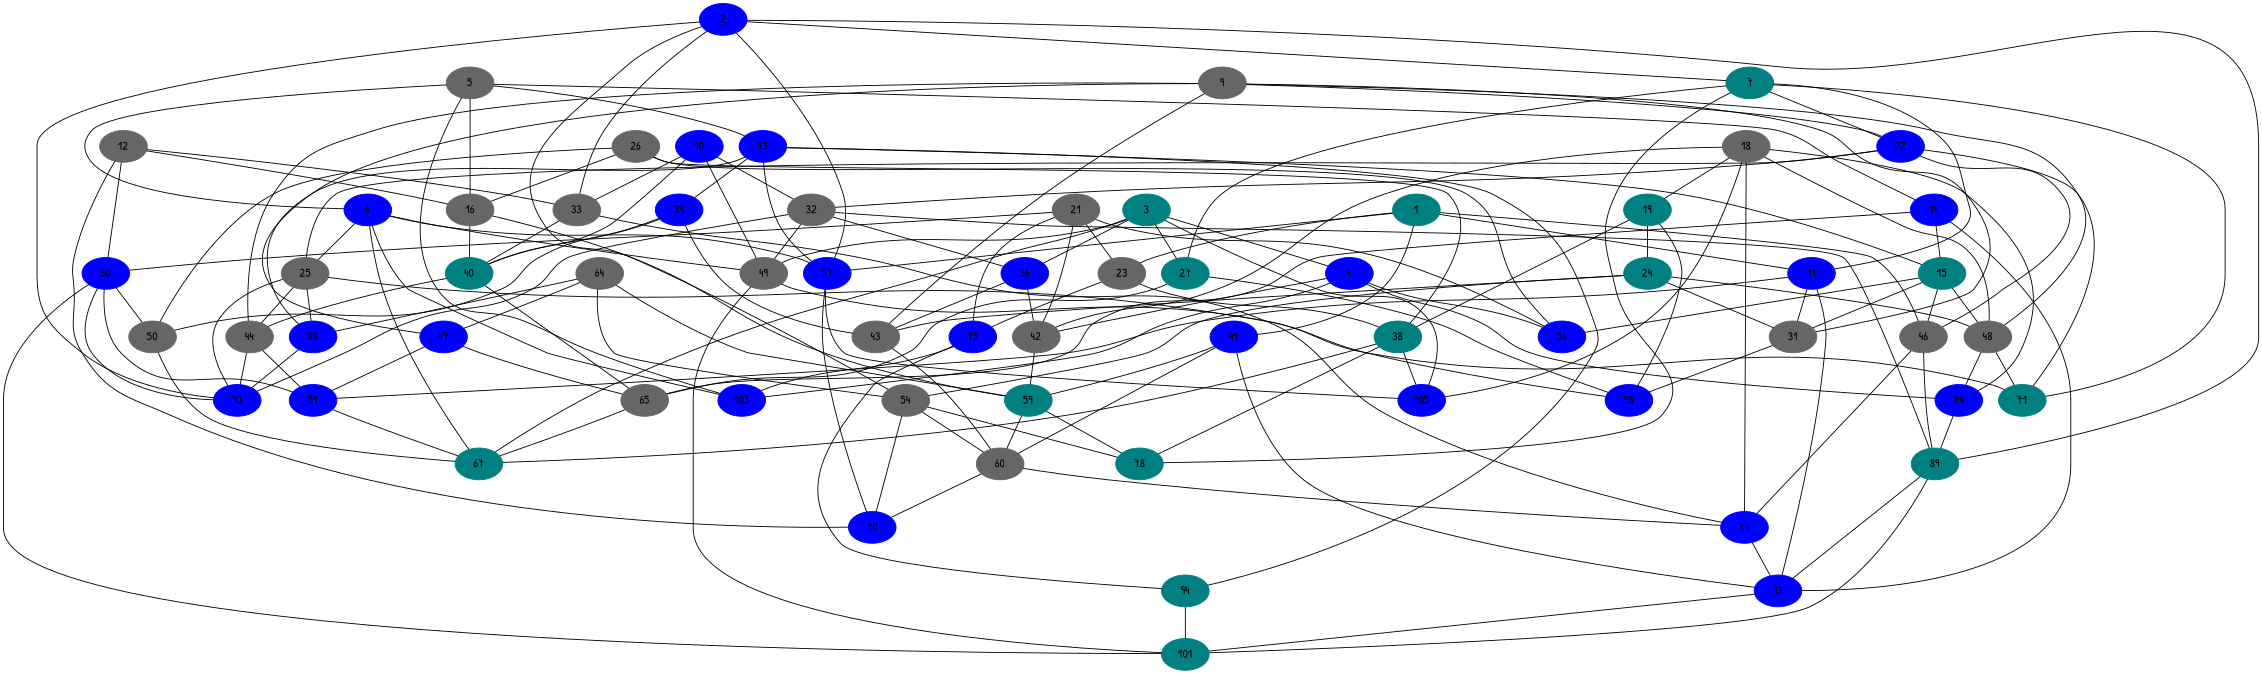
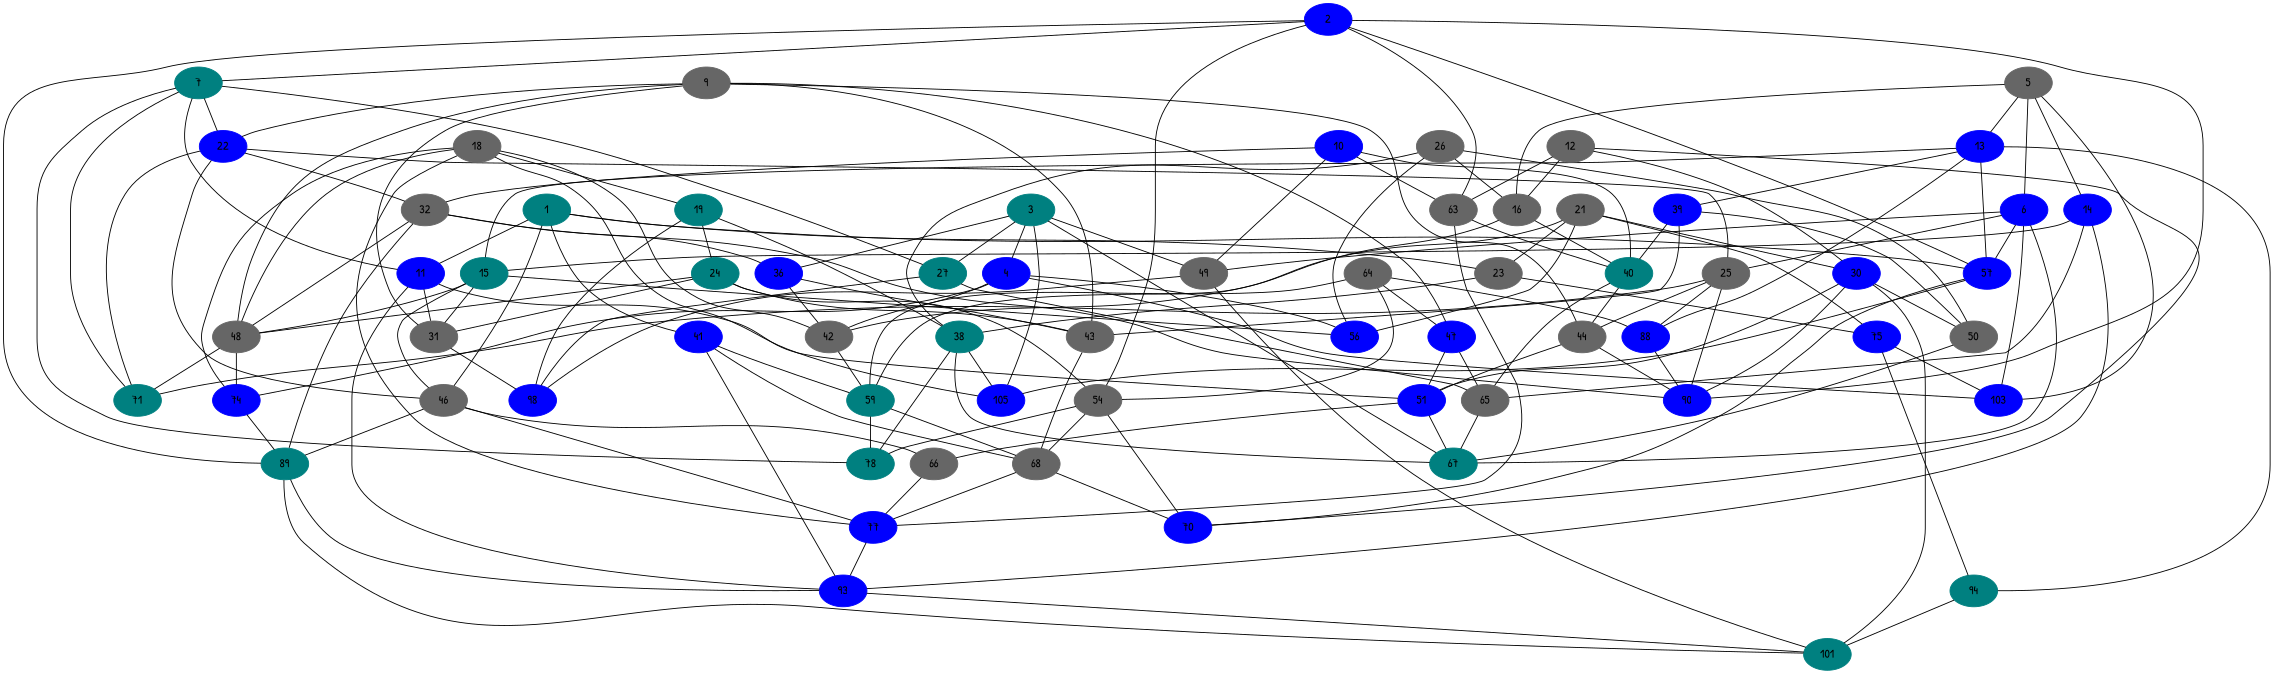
node "33": label "33" -> "63"
edge "32" -- "49": now "32" -- "48"
node "66": added
node "60": label "60" -> "68"
